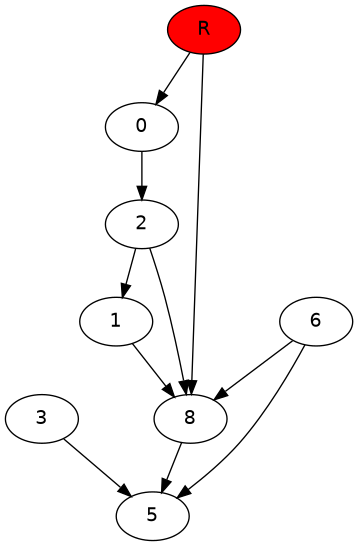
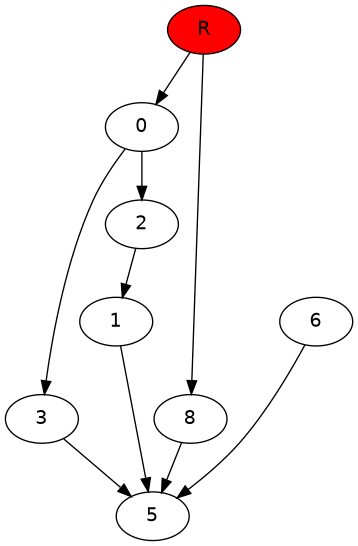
edge "0" -> "3": added
edge "2" -> "8": removed
edge "1" -> "8": now "1" -> "5"
edge "6" -> "8": removed
